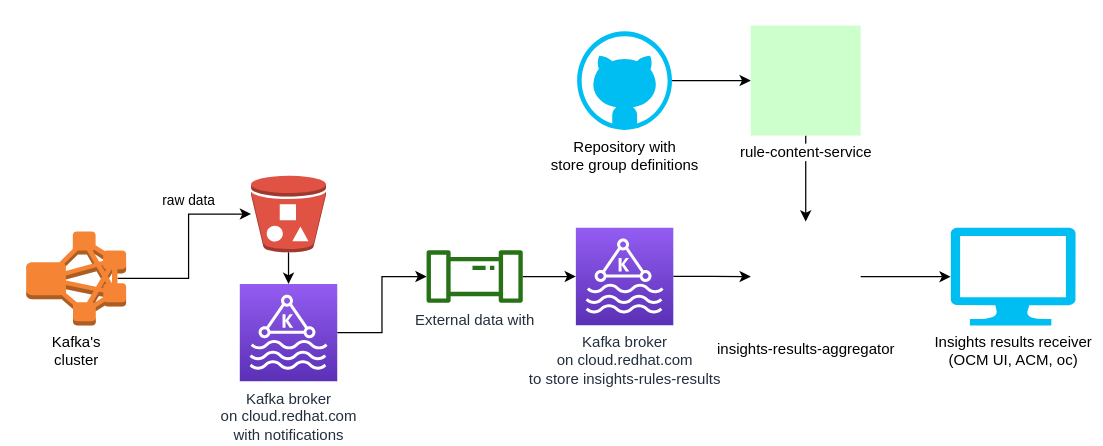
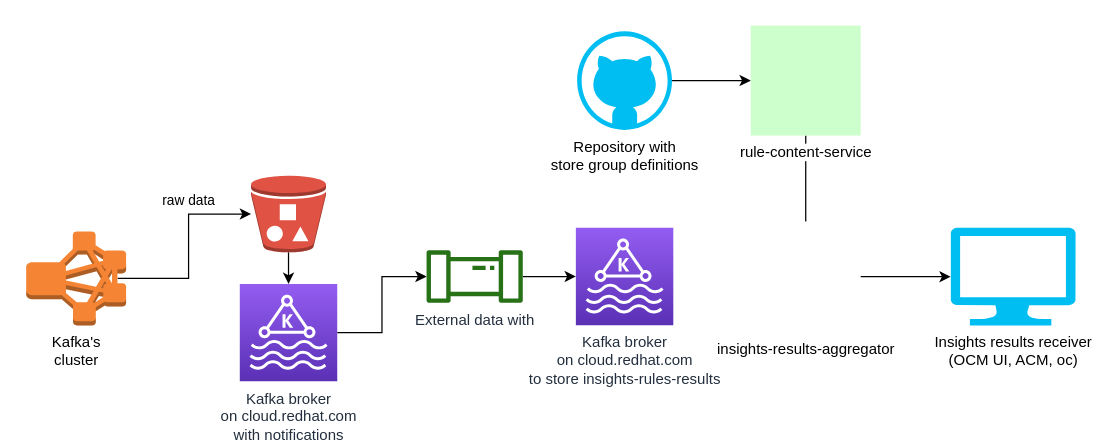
edge "rule-content-service" -> "insights-results-aggregator": arrowhead classic -> none
edge "Kafka broker on cloud.redhat.com to store insights-rules-results" -> "insights-results-aggregator": removed
